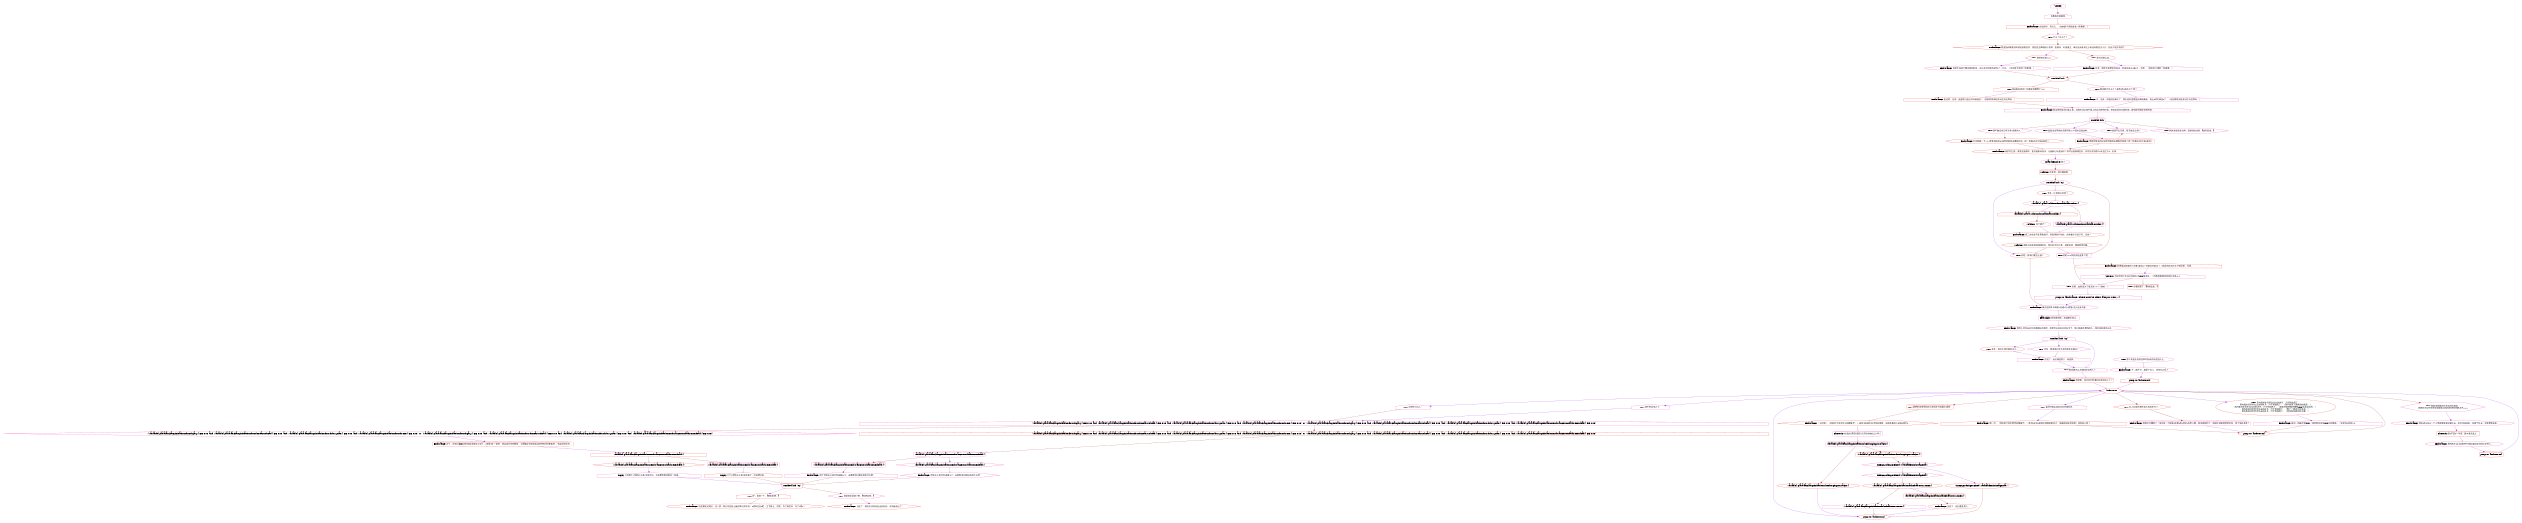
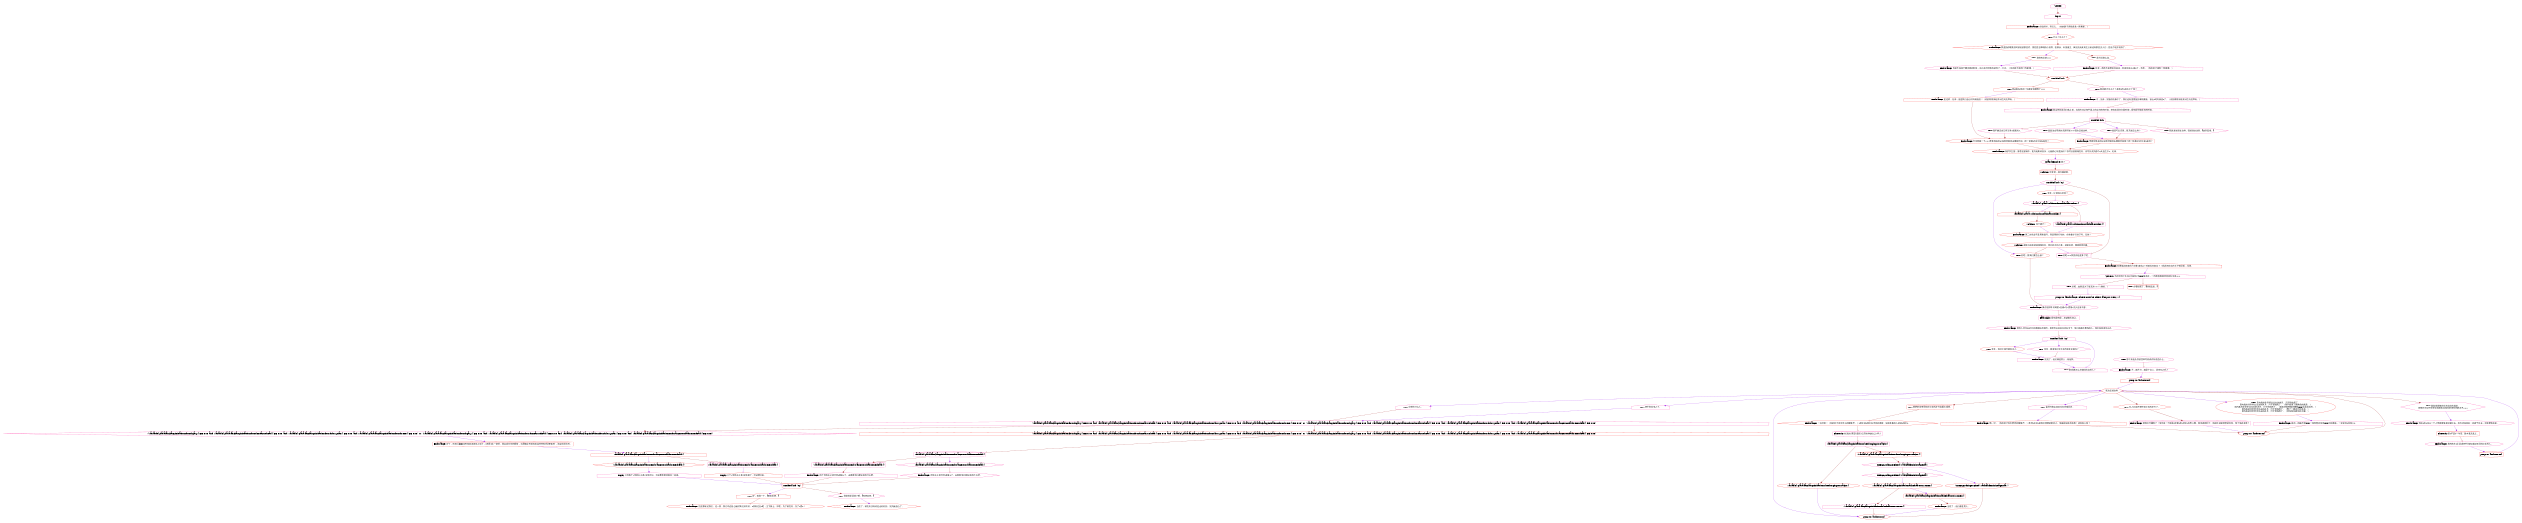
node "你要放弃救赎吗": label "你要放弃救赎吗" -> "input"
edge "Endurance: 是这样，兄弟，但是我们会让时间倒流的！（你的胃部深处发出巨大的声响。）" -> "Endurance: 我会把你送回日落之前，太阳尚未从海平面上完全消失的时候。把你送回宗主国时期，爱情还可能存在的时候。": now "Endurance: 是这样，兄弟，但是我们会让时间倒流的！（你的胃部深处发出巨大的声响。）" -> "Endurance: 可你想象一下……带着现在的认知和经验回去重新开始。把一切都*纠正过来*如何？"
edge "Endurance: 带着你现在的认知和经验回去重新开始呢？把一切都*纠正过来*如何？" -> "You: 就算可以实现，那又能怎么样？": reversed
edge "You: 好吧……我觉得还是算了吧。" -> "You: 好吧，如果是为了瑞瓦肖……（继续。）": now "You: 好吧……我觉得还是算了吧。" -> "Endurance: 你要放弃救赎吗？你要*复仇*？对瑞瓦肖复仇？！我还把你当作王下骑士呢，兄弟。"
node "Endurance: 想想看，也许你已经遇到过这样的人了？": removed
node "hubotoron": label "hubotoron" -> "我决定就这样"
